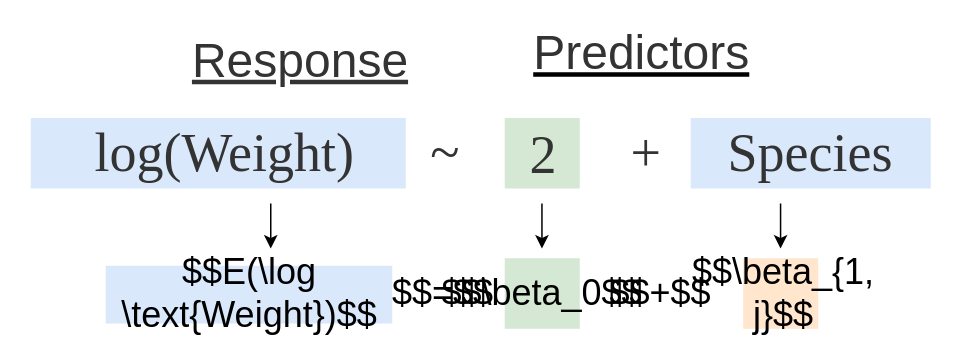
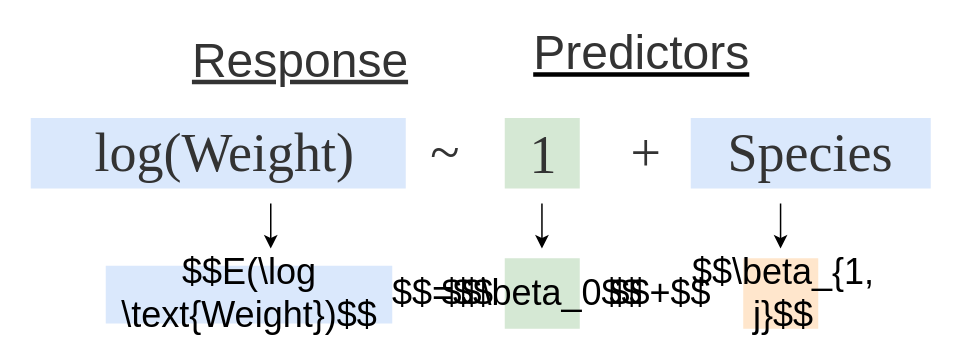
node "2": label "2" -> "1"
